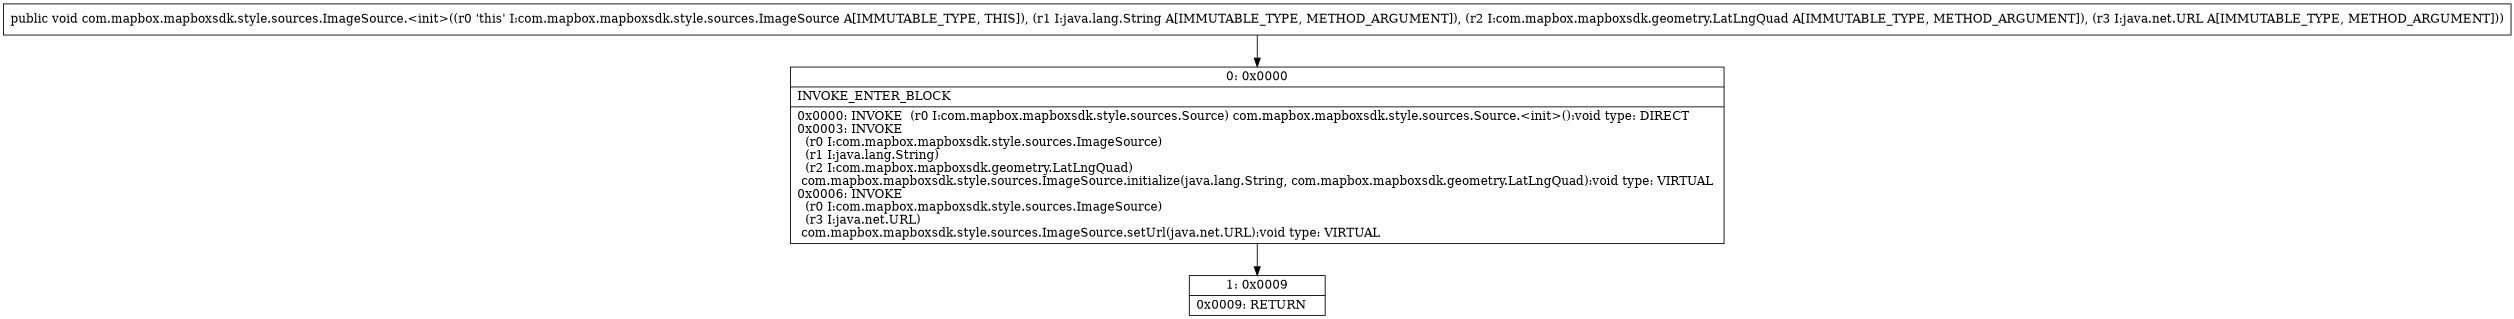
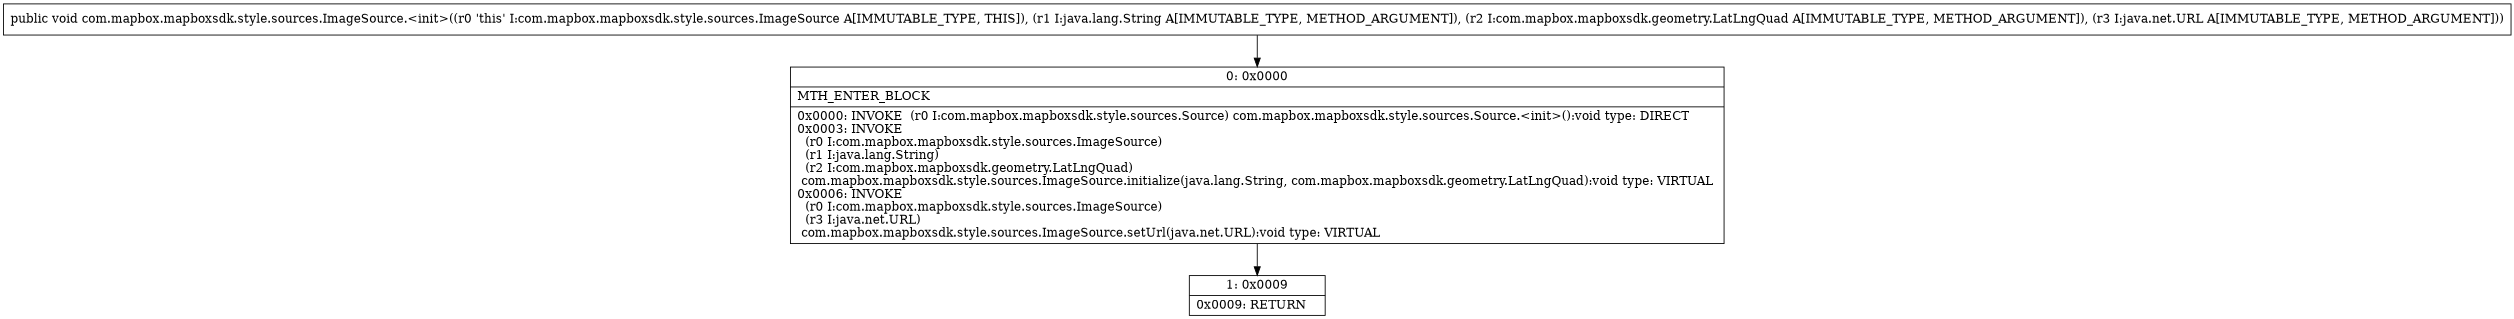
node "0: 0x0000": text "INVOKE_ENTER_BLOCK" -> "MTH_ENTER_BLOCK"
